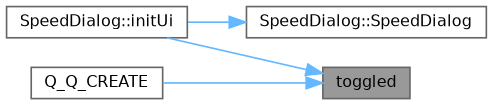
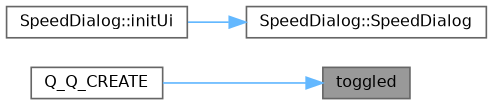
edge "SpeedDialog::initUi" -> "toggled": removed
